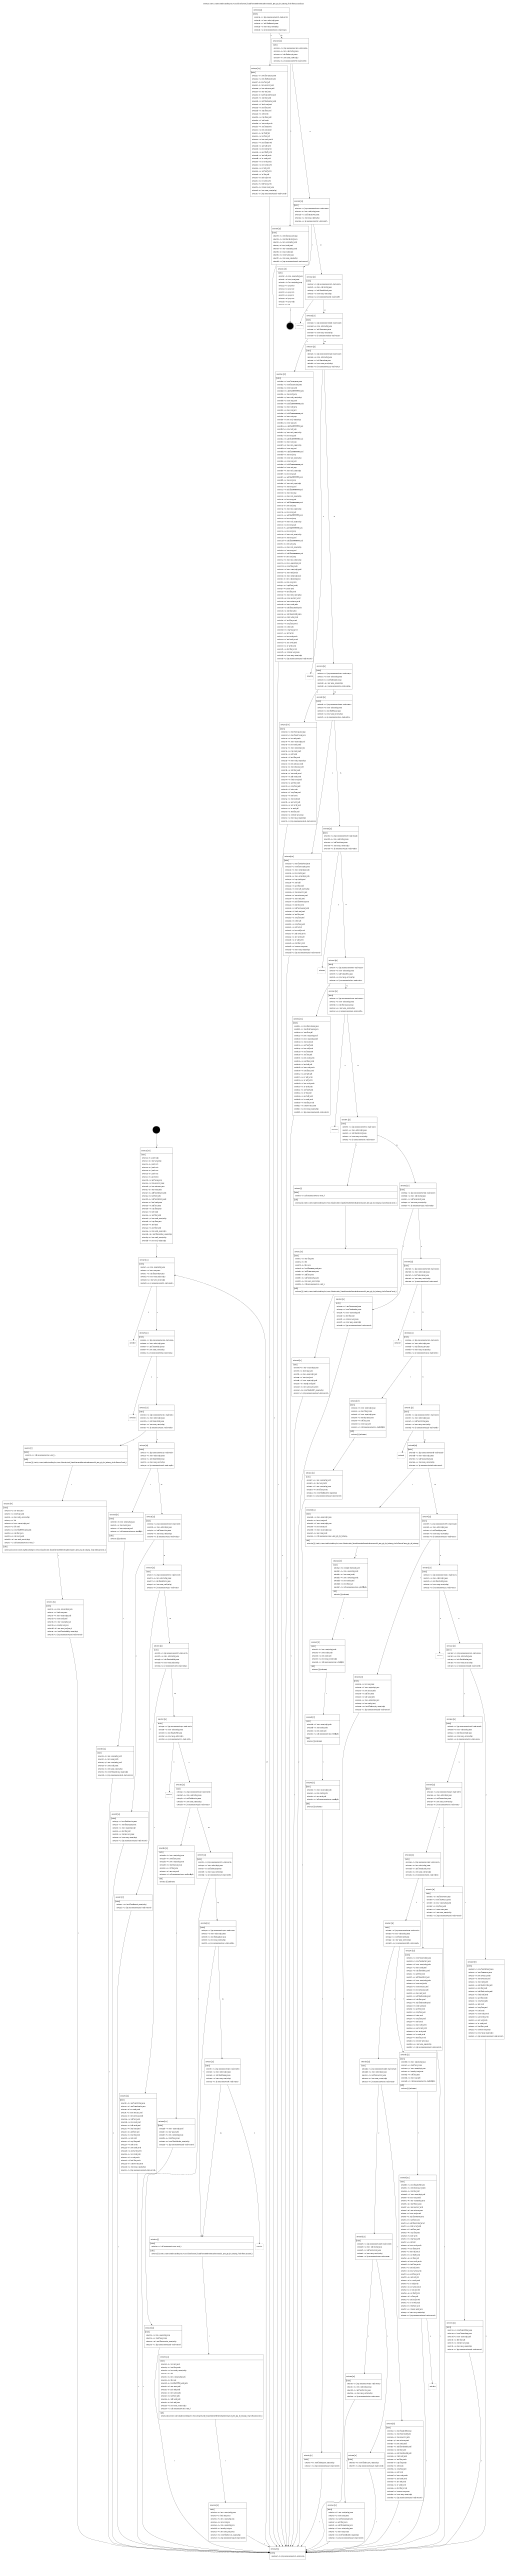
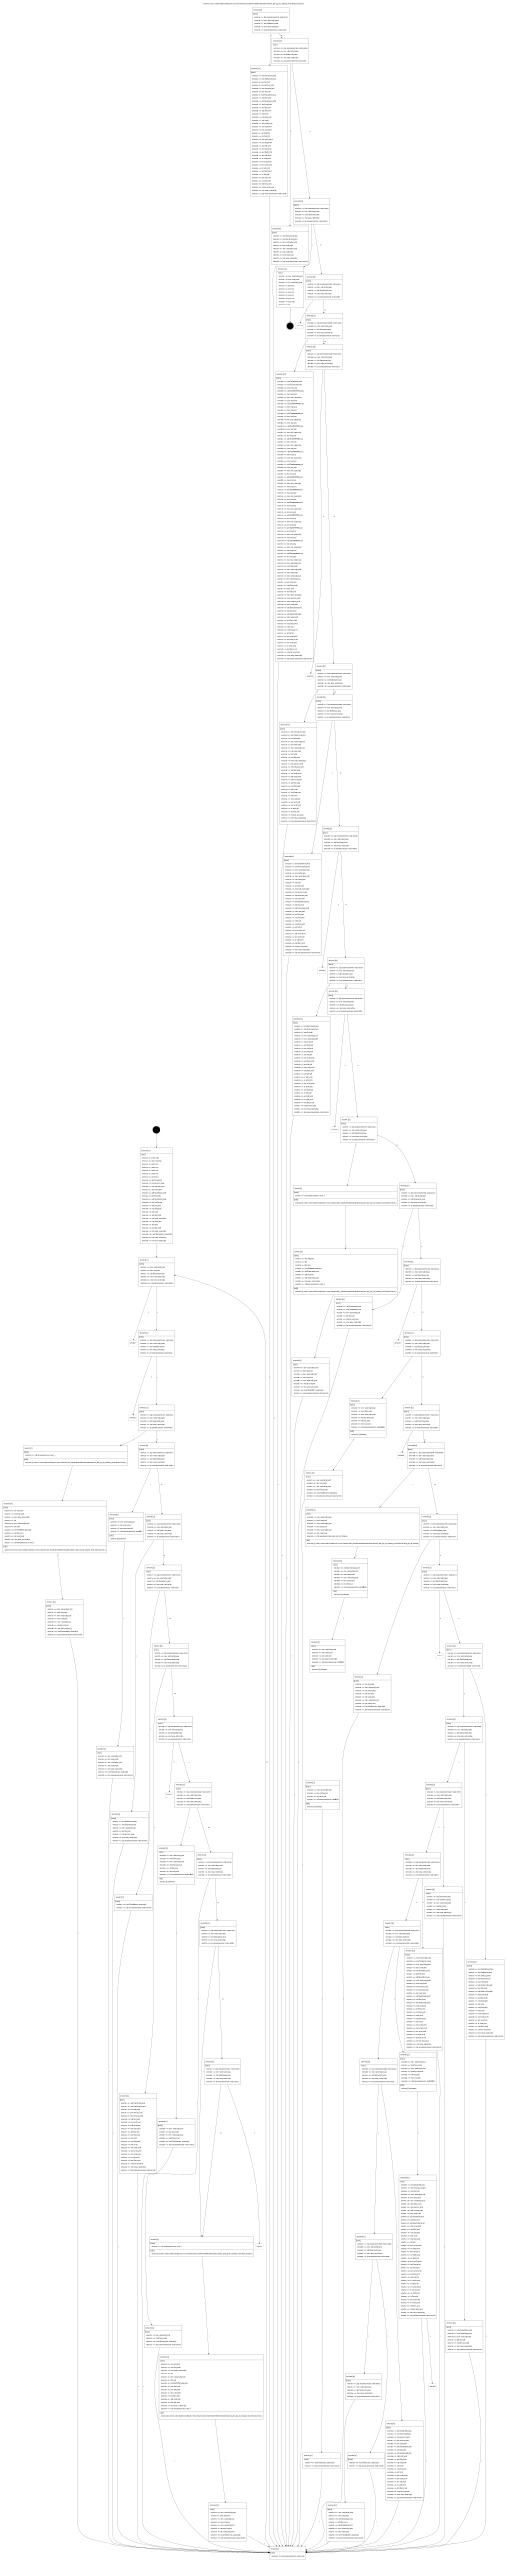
node "0x4024d9 [15]": removed
